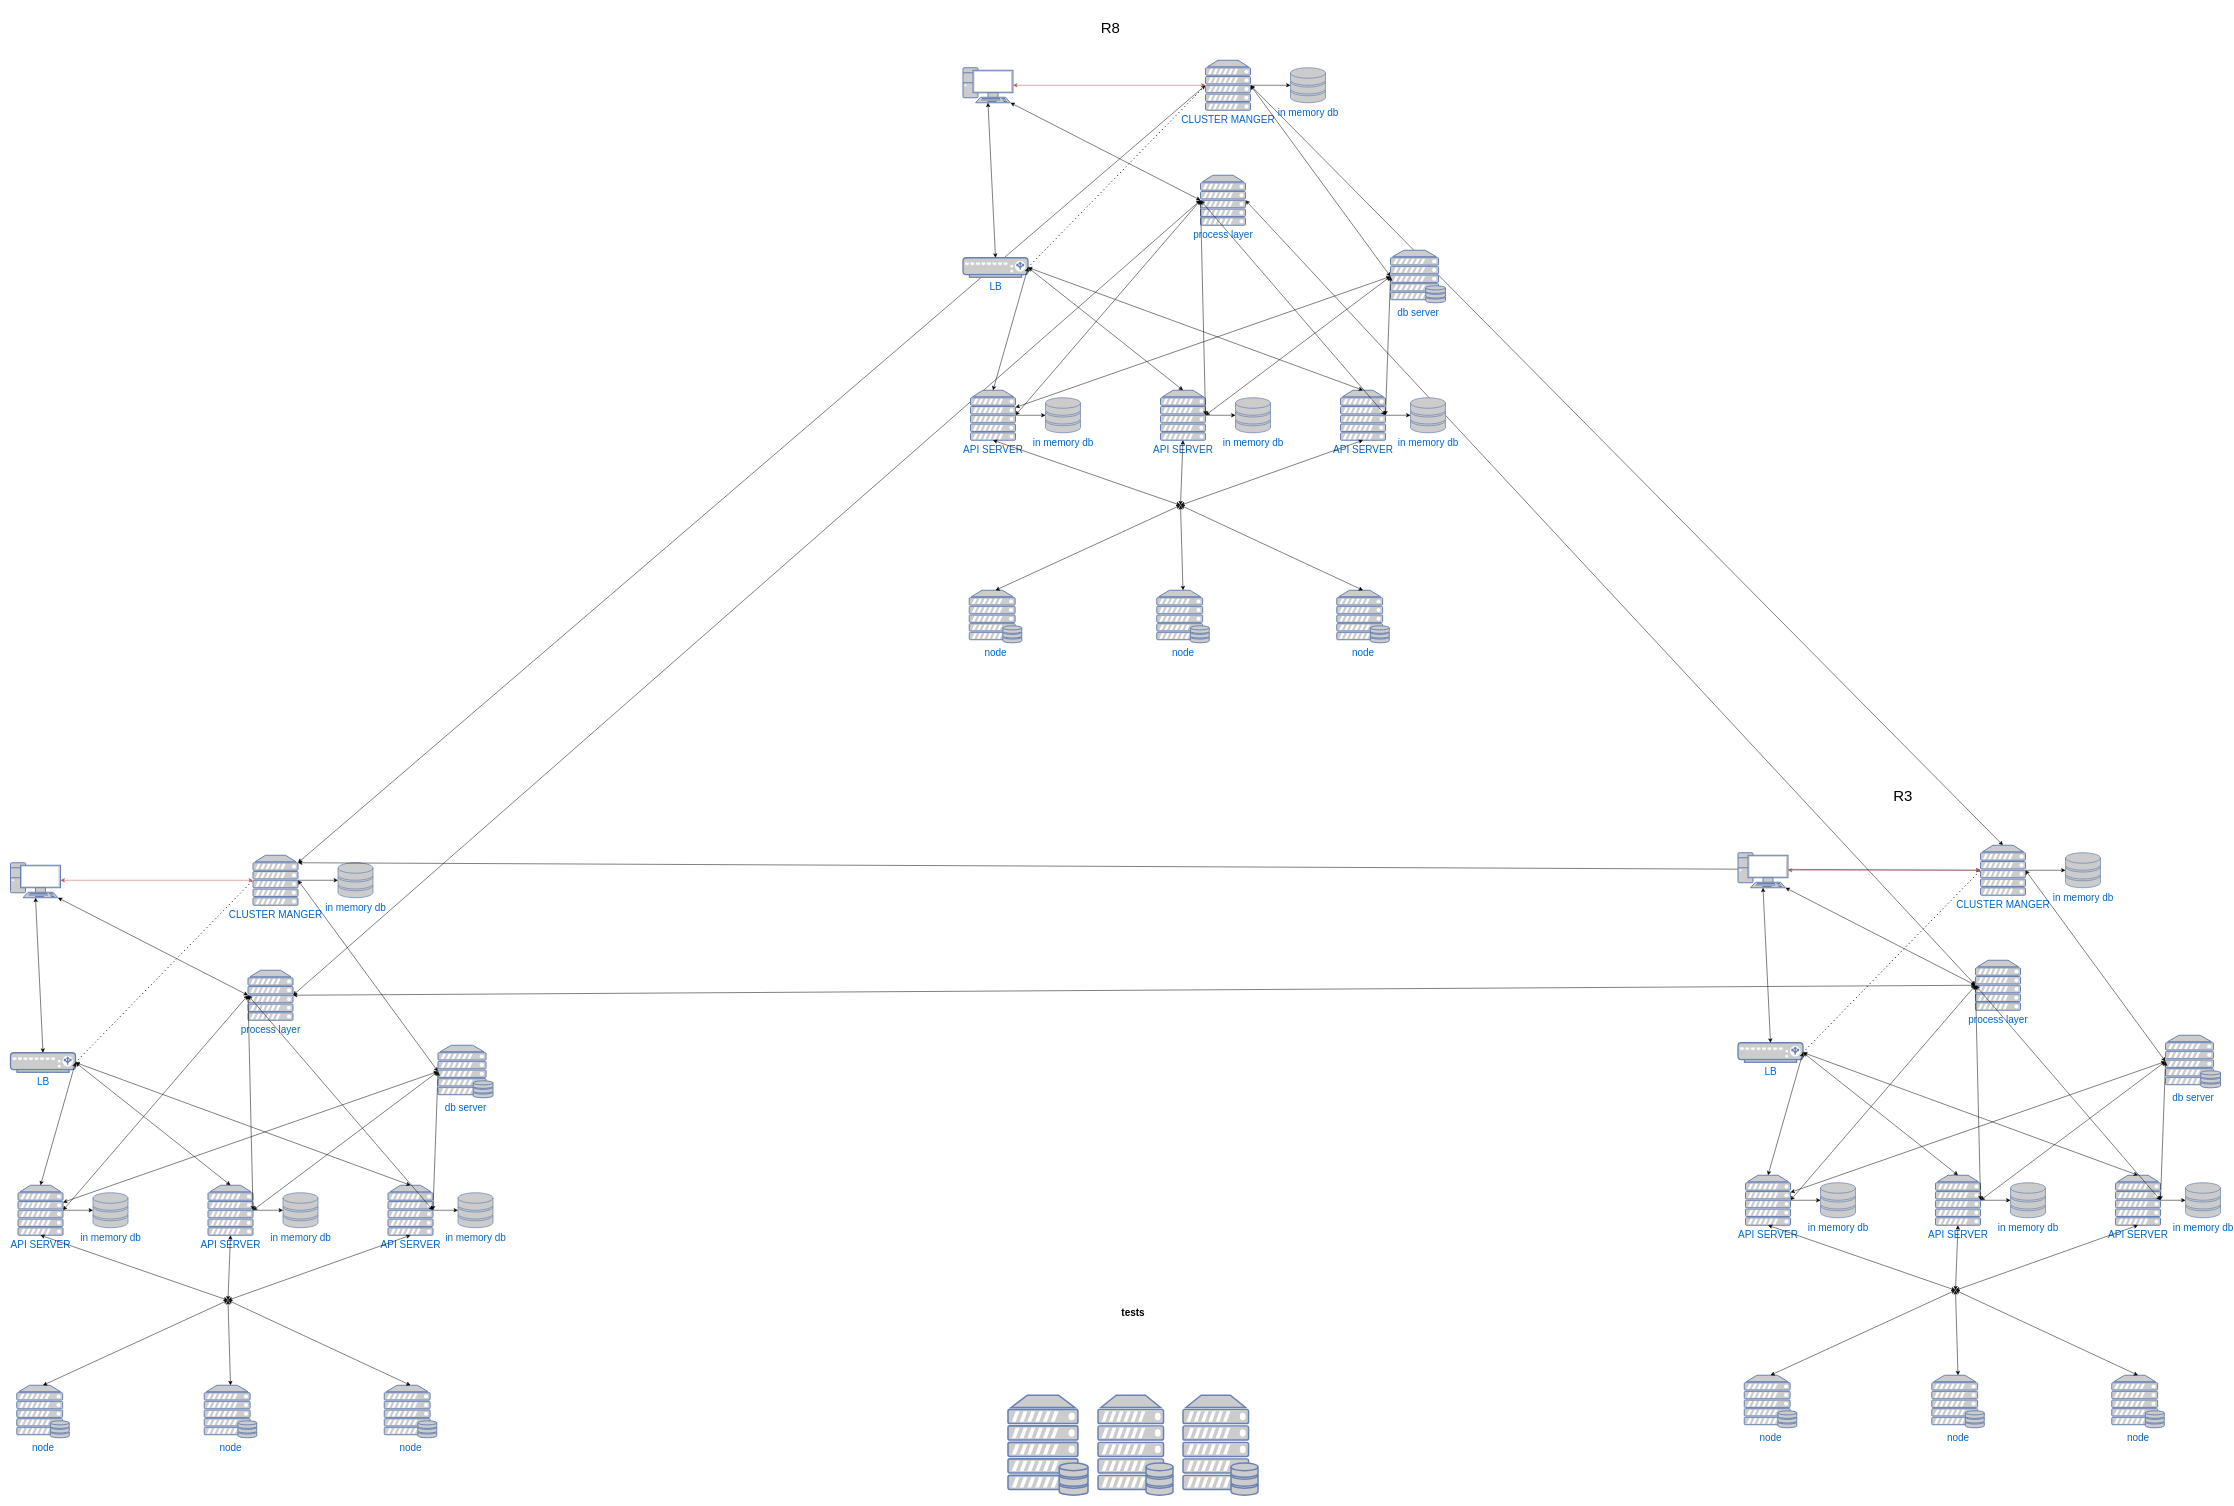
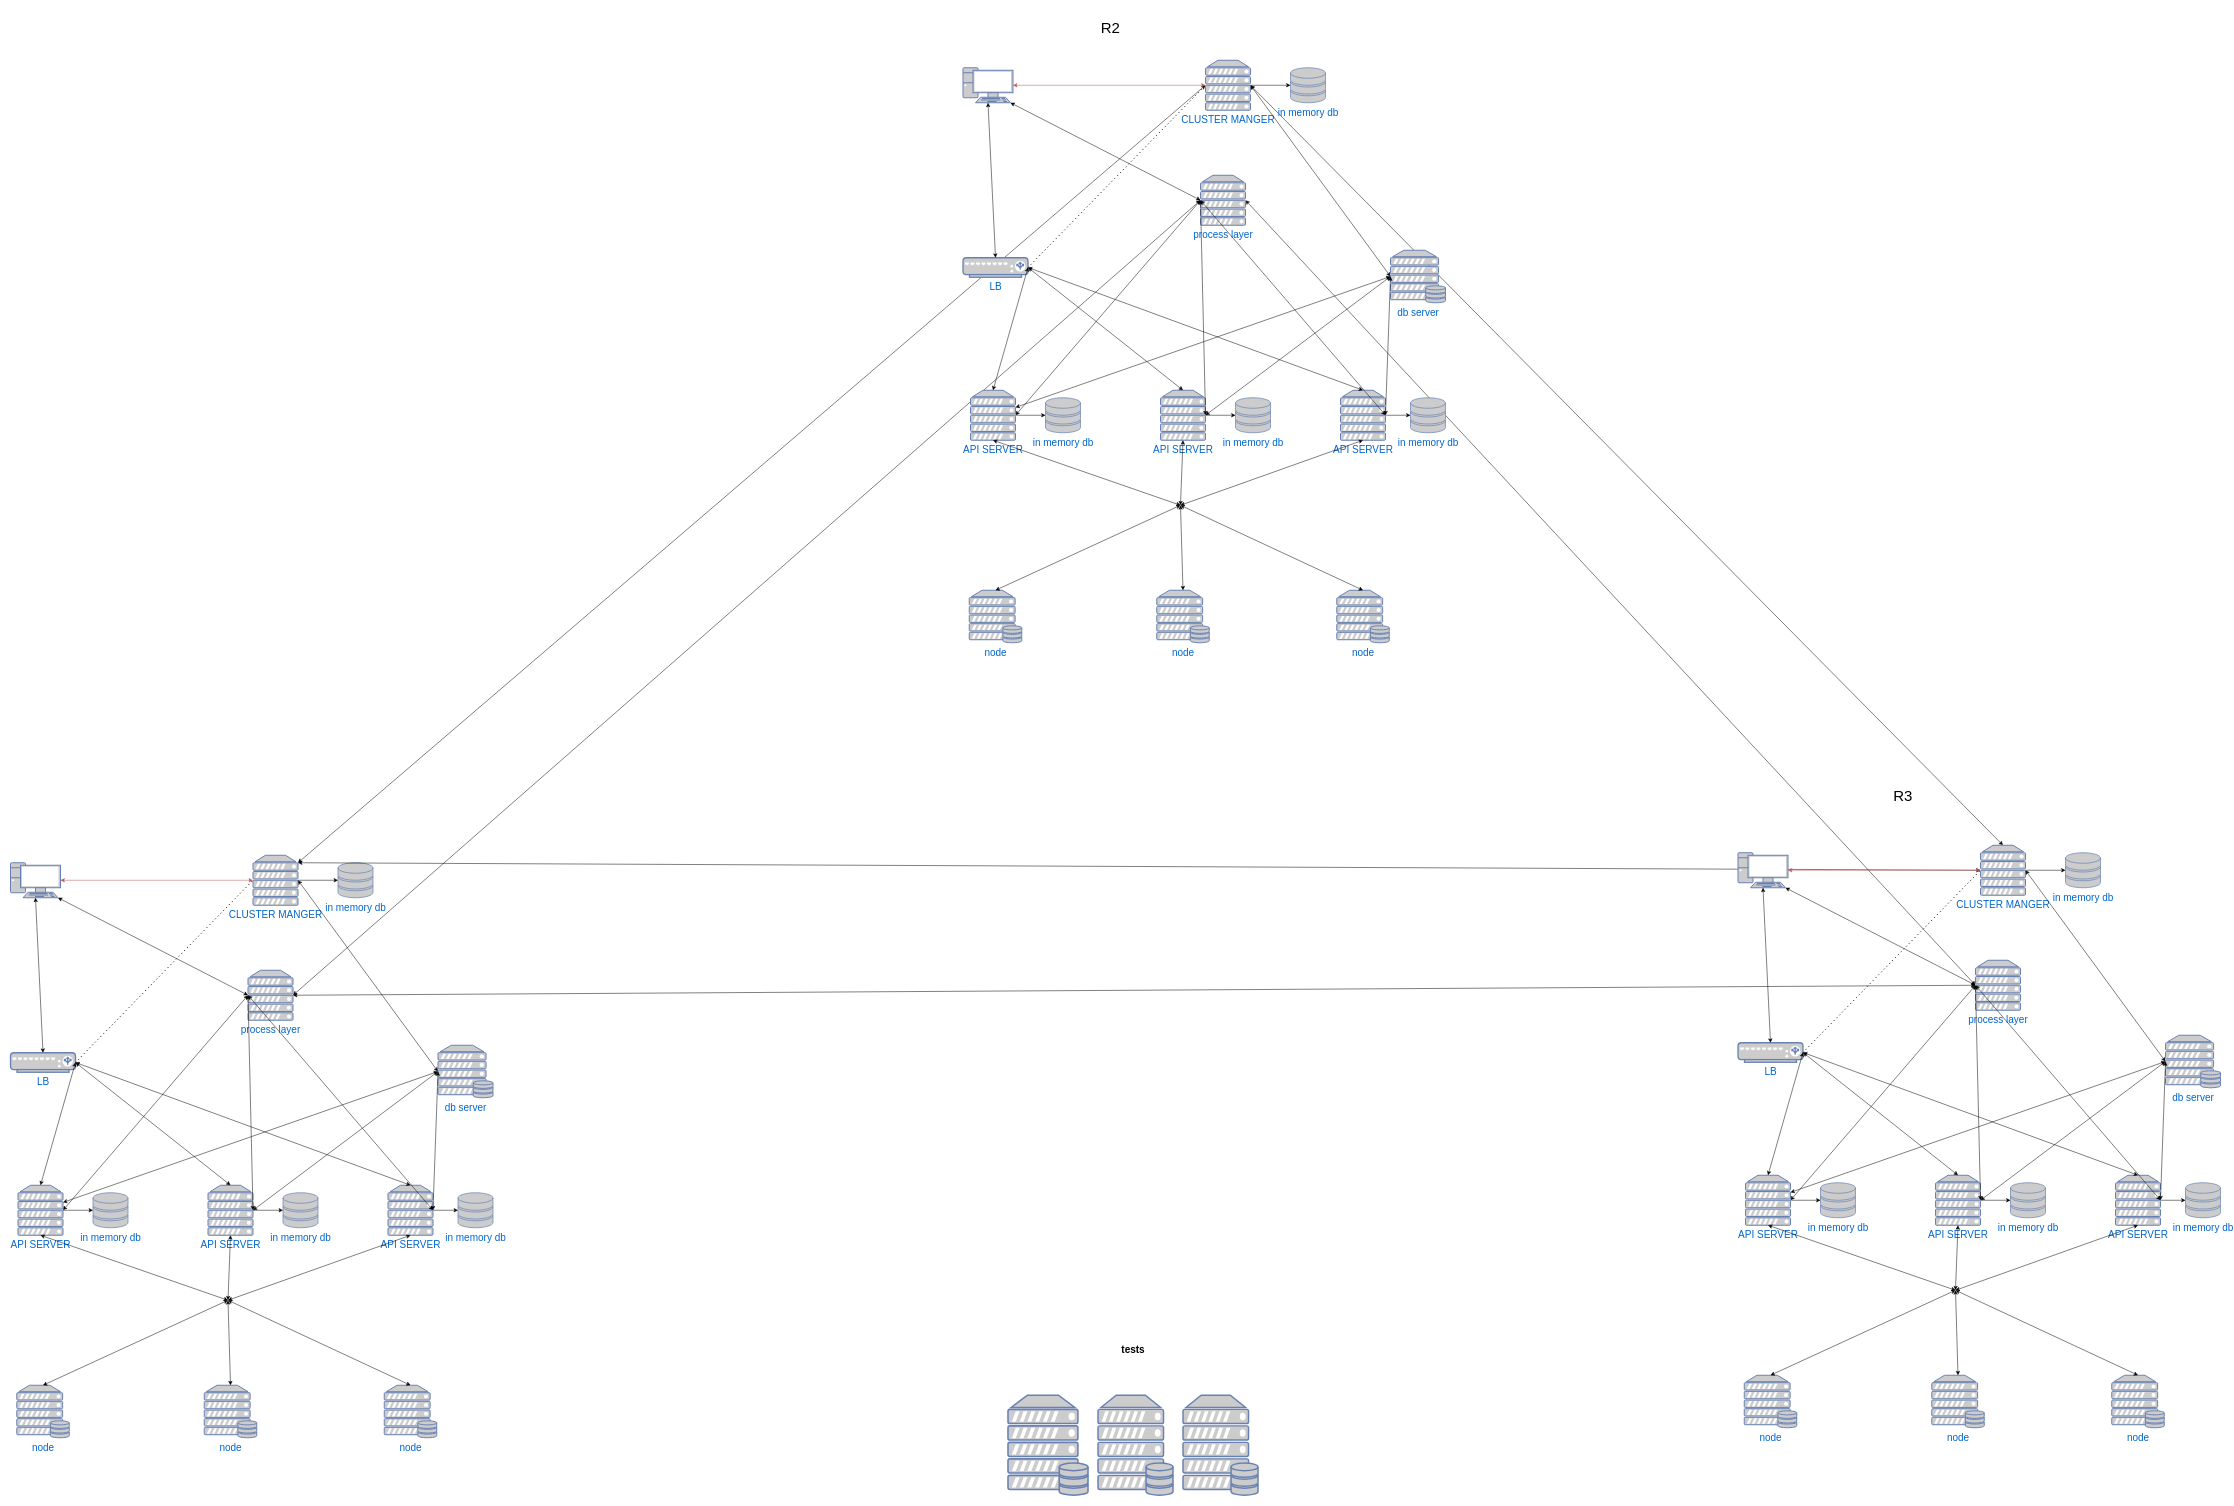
node "R8": label "R8" -> "R2"
node "tests": moved (1133, 1312) -> (1133, 1349)
